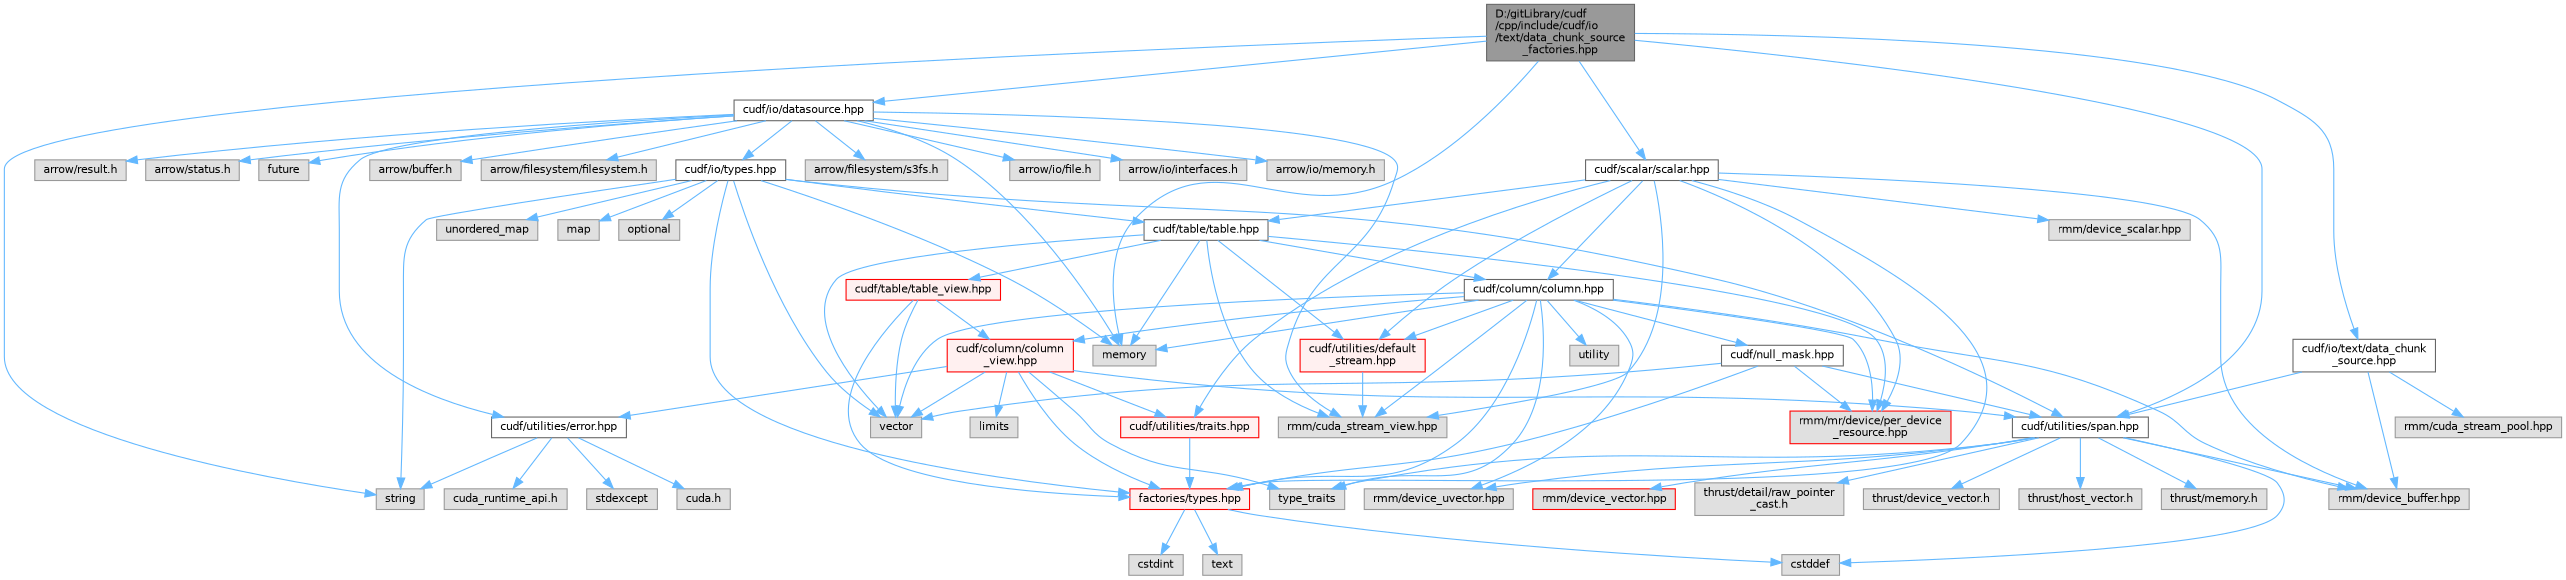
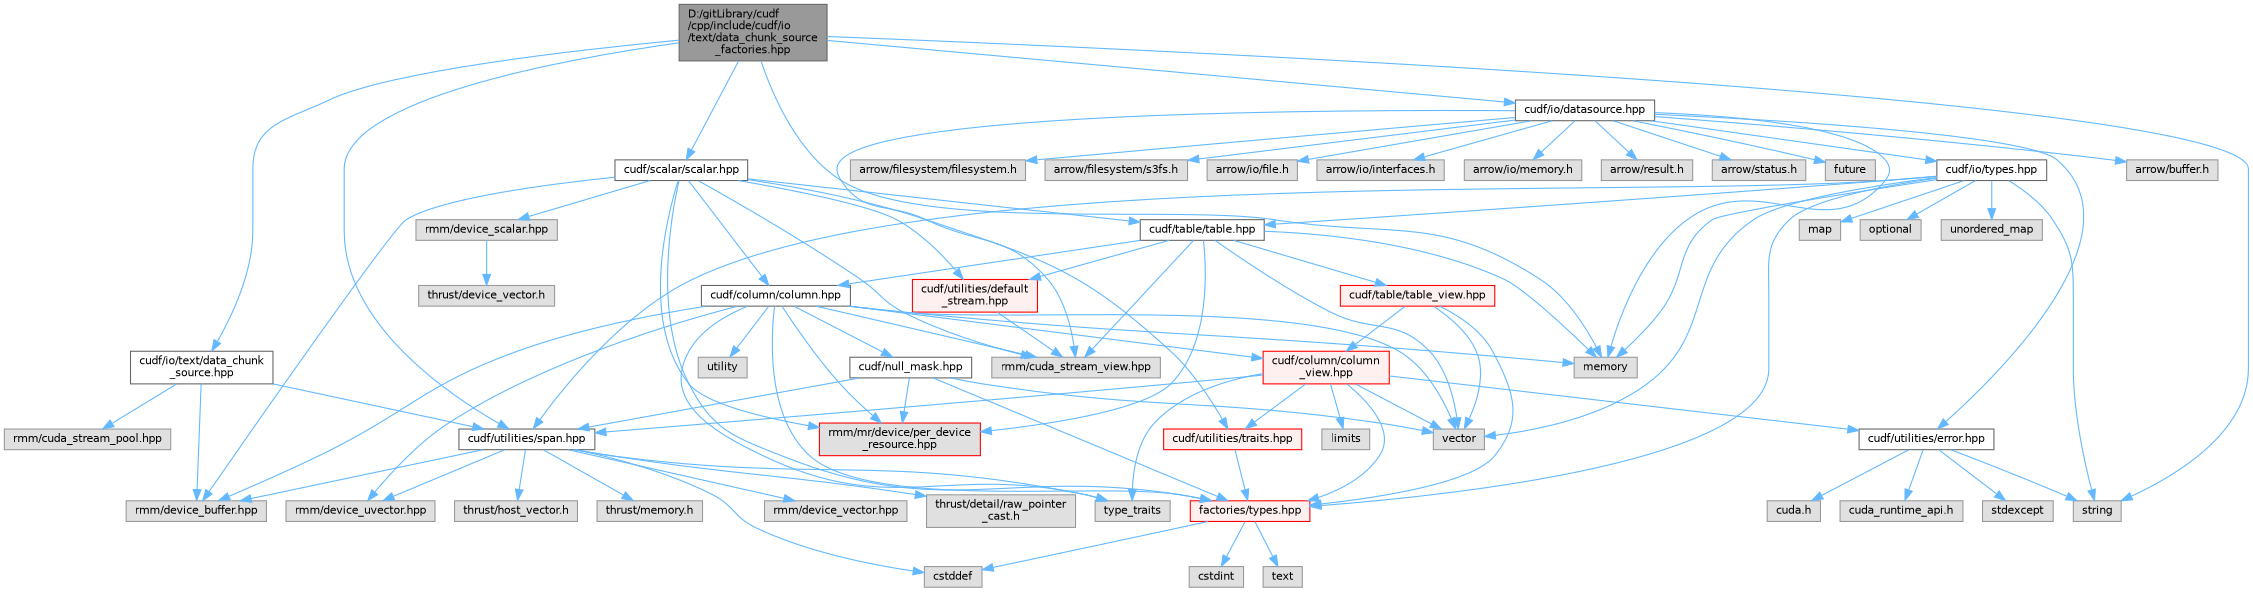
edge "cudf/column/column.hpp" -> "cudf/utilities/default _stream.hpp": removed
edge "cudf/utilities/span.hpp" -> "thrust/device_vector.h": now "rmm/device_scalar.hpp" -> "thrust/device_vector.h"
node "rmm/device_vector.hpp": color red -> grey60
